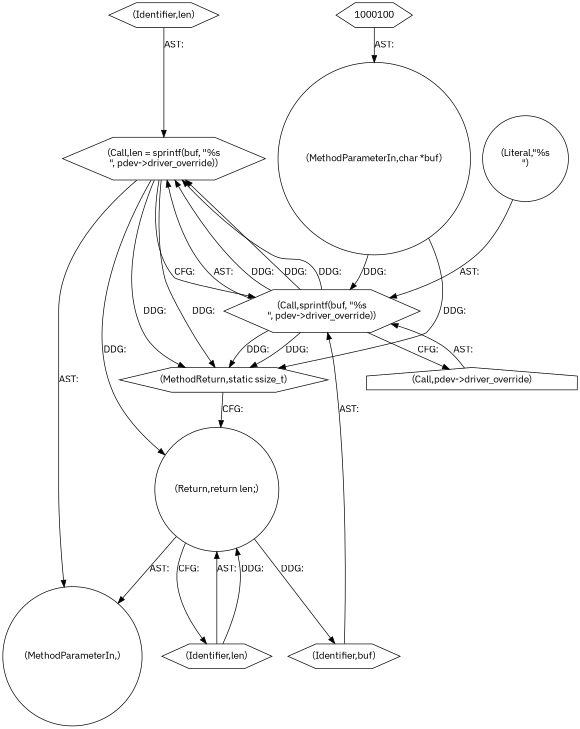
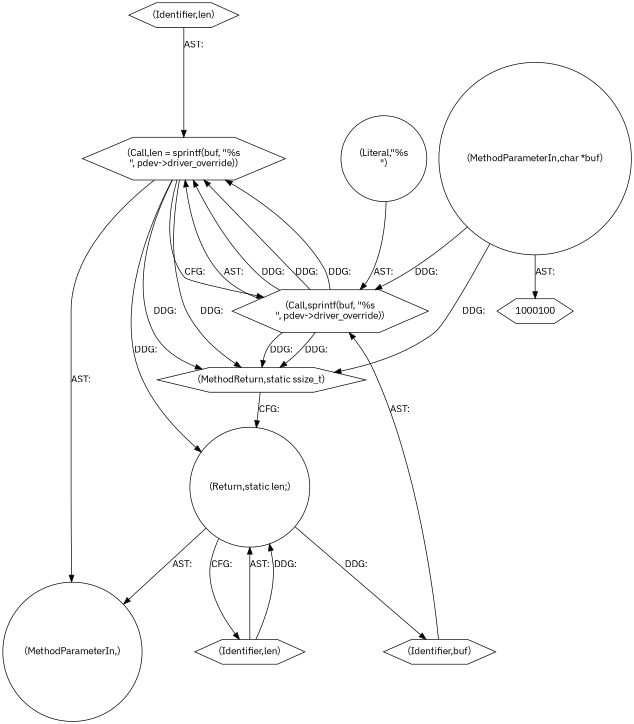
edge "1000100" -> "(MethodParameterIn,char *buf)": reversed
node "(Call,pdev->driver_override)": removed
node "(Return,return len;)": label "(Return,return len;)" -> "(Return,static len;)"
